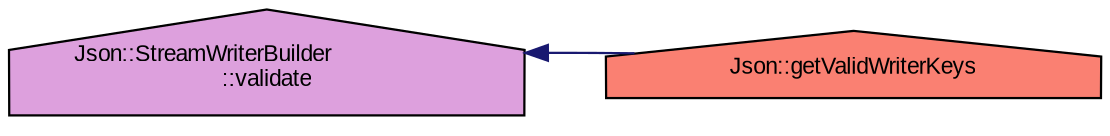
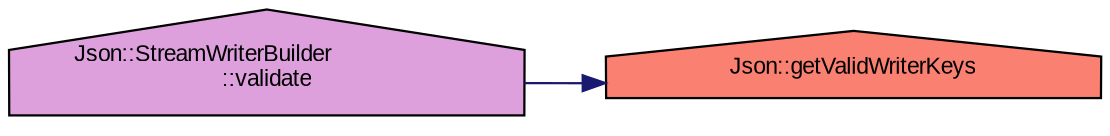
edge "Json::getValidWriterKeys" -> "Json::StreamWriterBuilder ::validate": reversed
